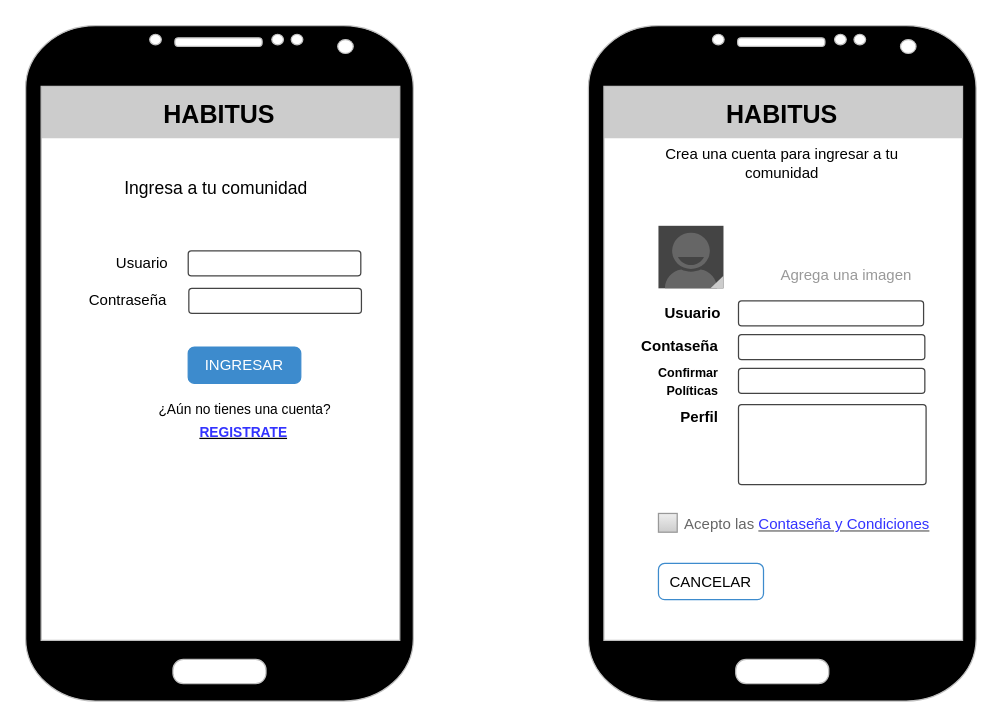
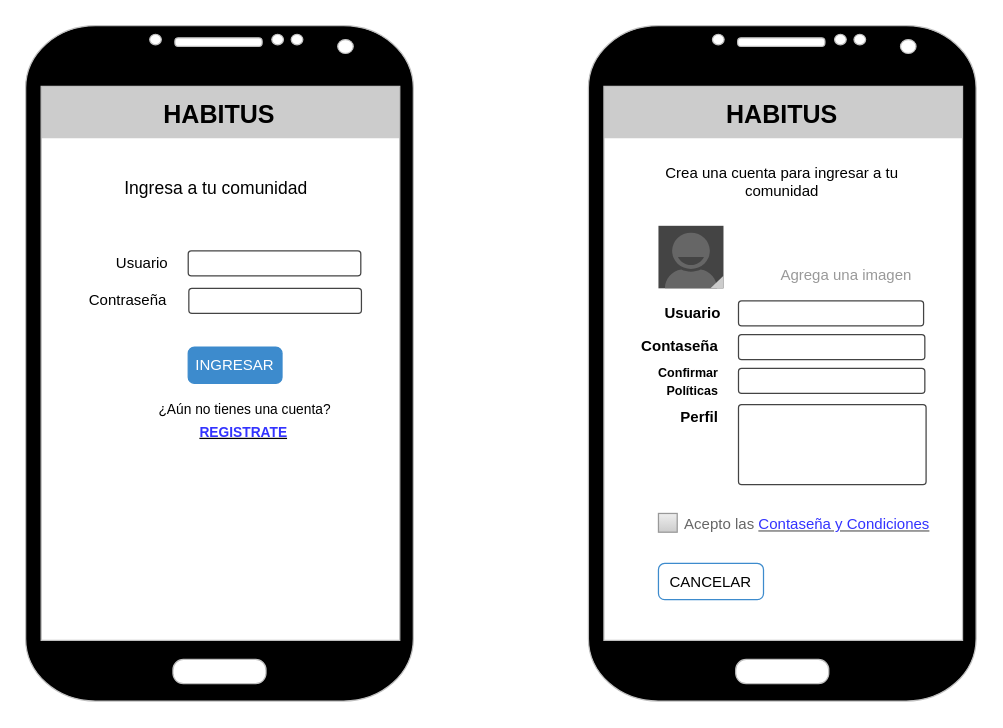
node "Crea una cuenta para ingresar a tu comunidad": moved (782, 163) -> (782, 182)
node "INGRESAR": size 113x36 -> 94x36
